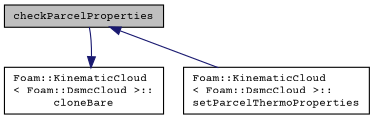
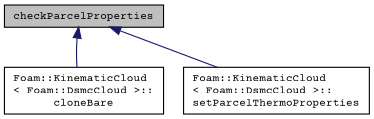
edge "checkParcelProperties" -> "Foam::KinematicCloud < Foam::DsmcCloud >:: cloneBare": reversed
